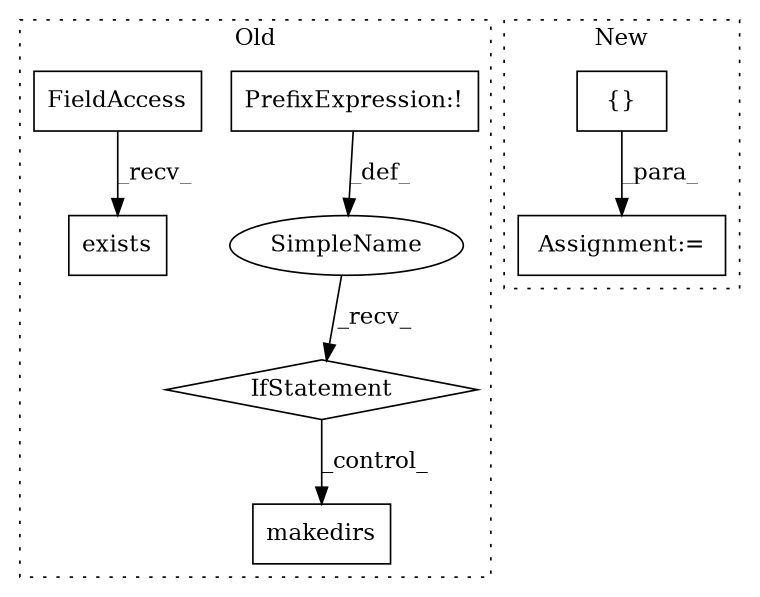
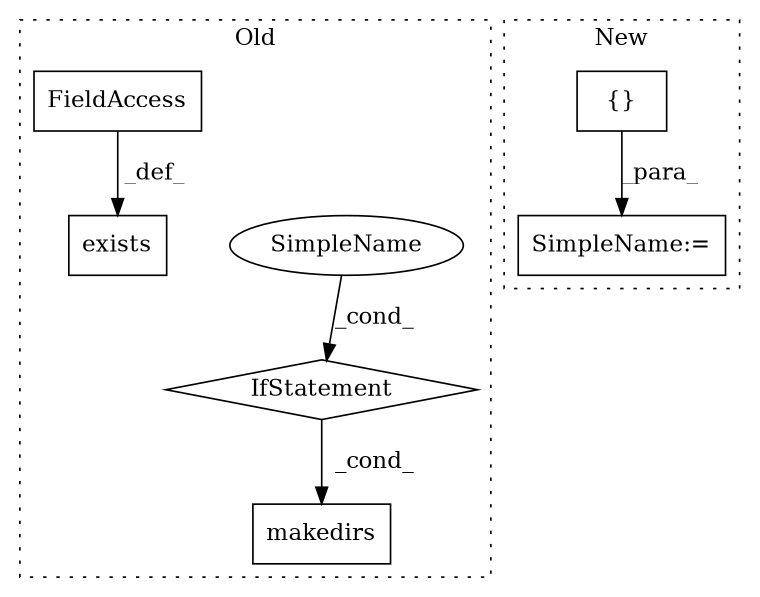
node "PrefixExpression:!": removed
edge "FieldAccess" -> "exists": label "_recv_" -> "_def_"
node "Assignment:=": label "Assignment:=" -> "SimpleName:="
edge "SimpleName" -> "IfStatement": label "_recv_" -> "_cond_"
edge "IfStatement" -> "makedirs": label "_control_" -> "_cond_"
